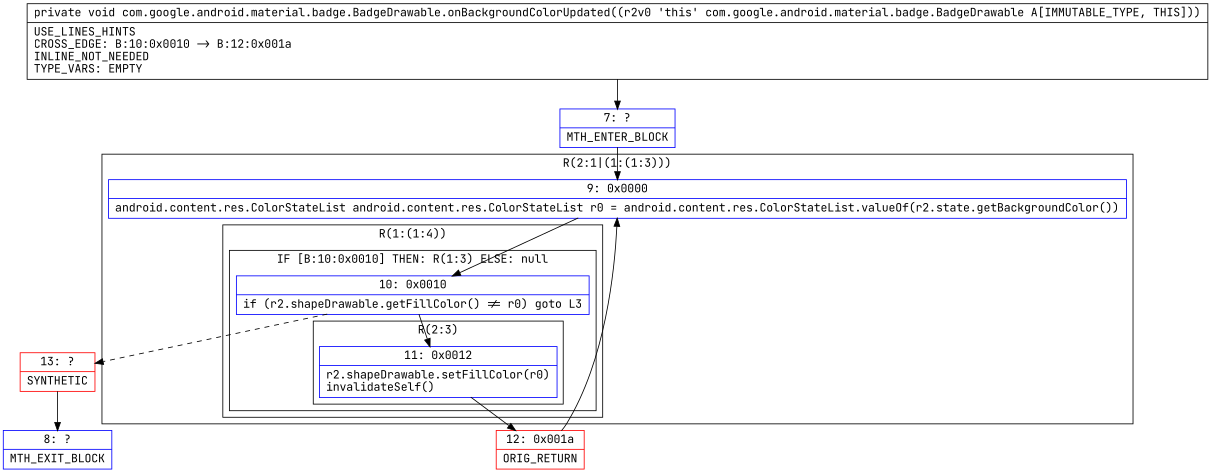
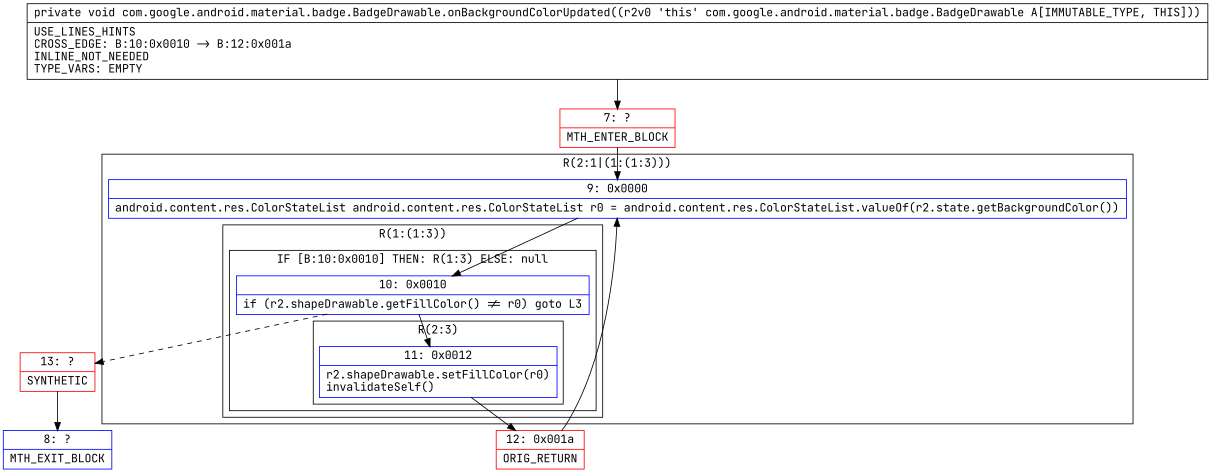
node "7: ?": color blue -> red
cluster "R(1:(1:4))": label "R(1:(1:4))" -> "R(1:(1:3))"
